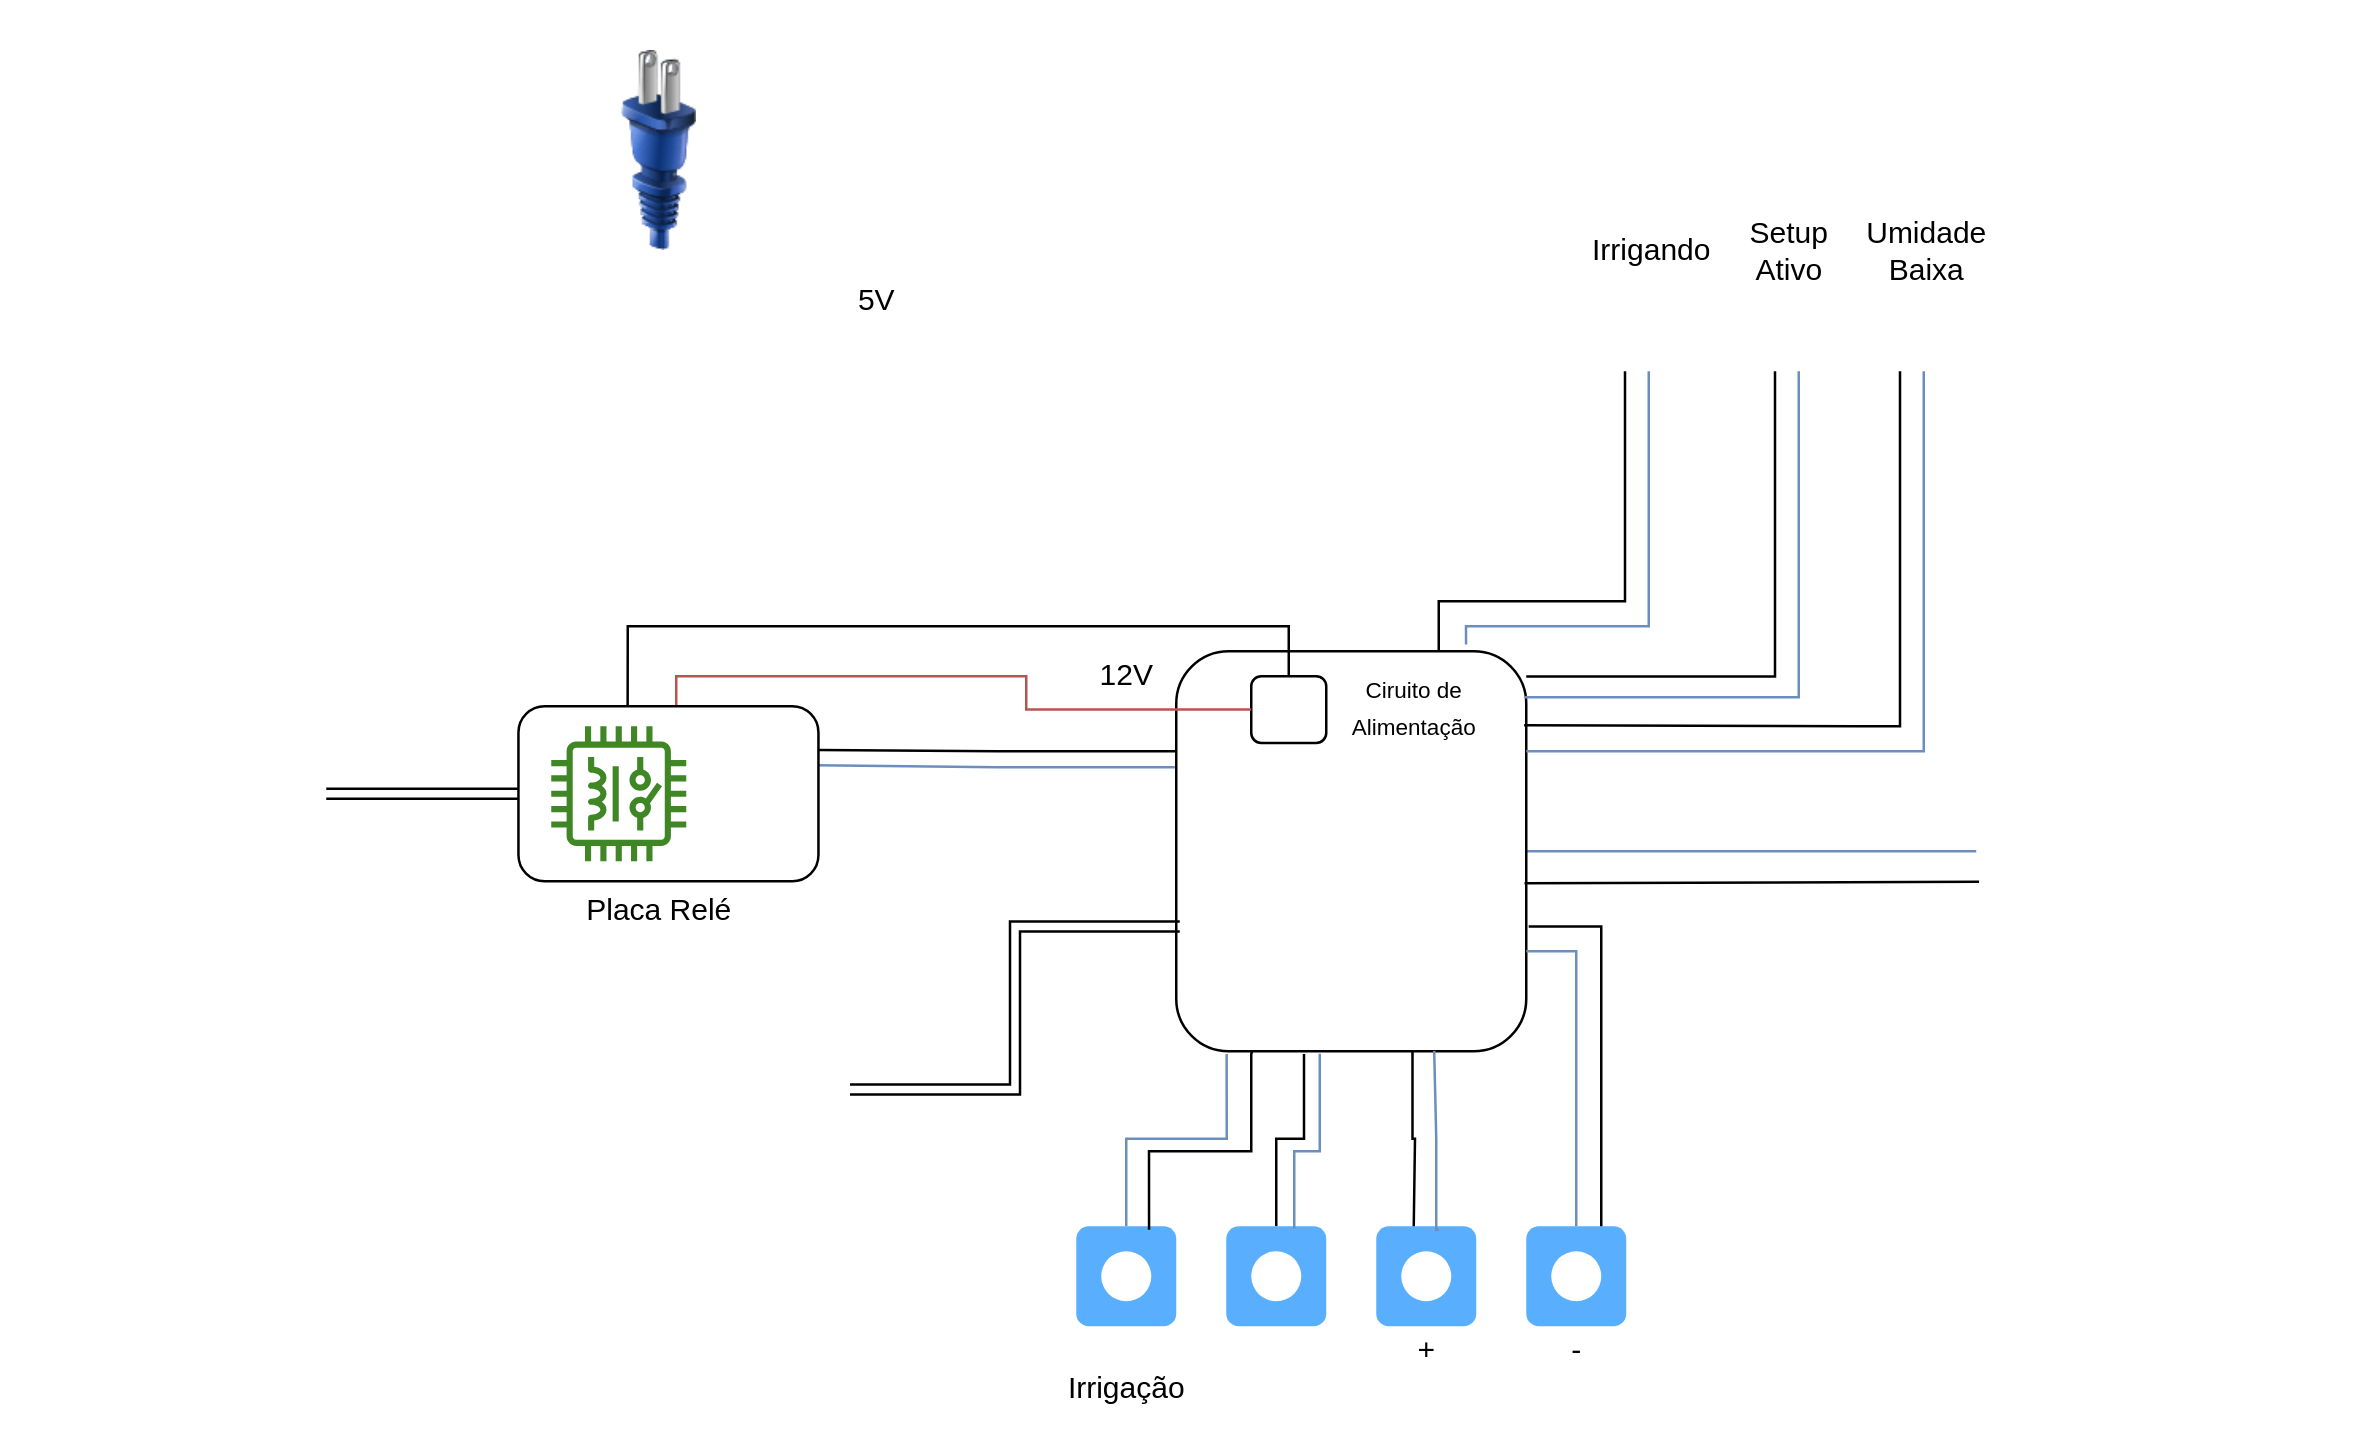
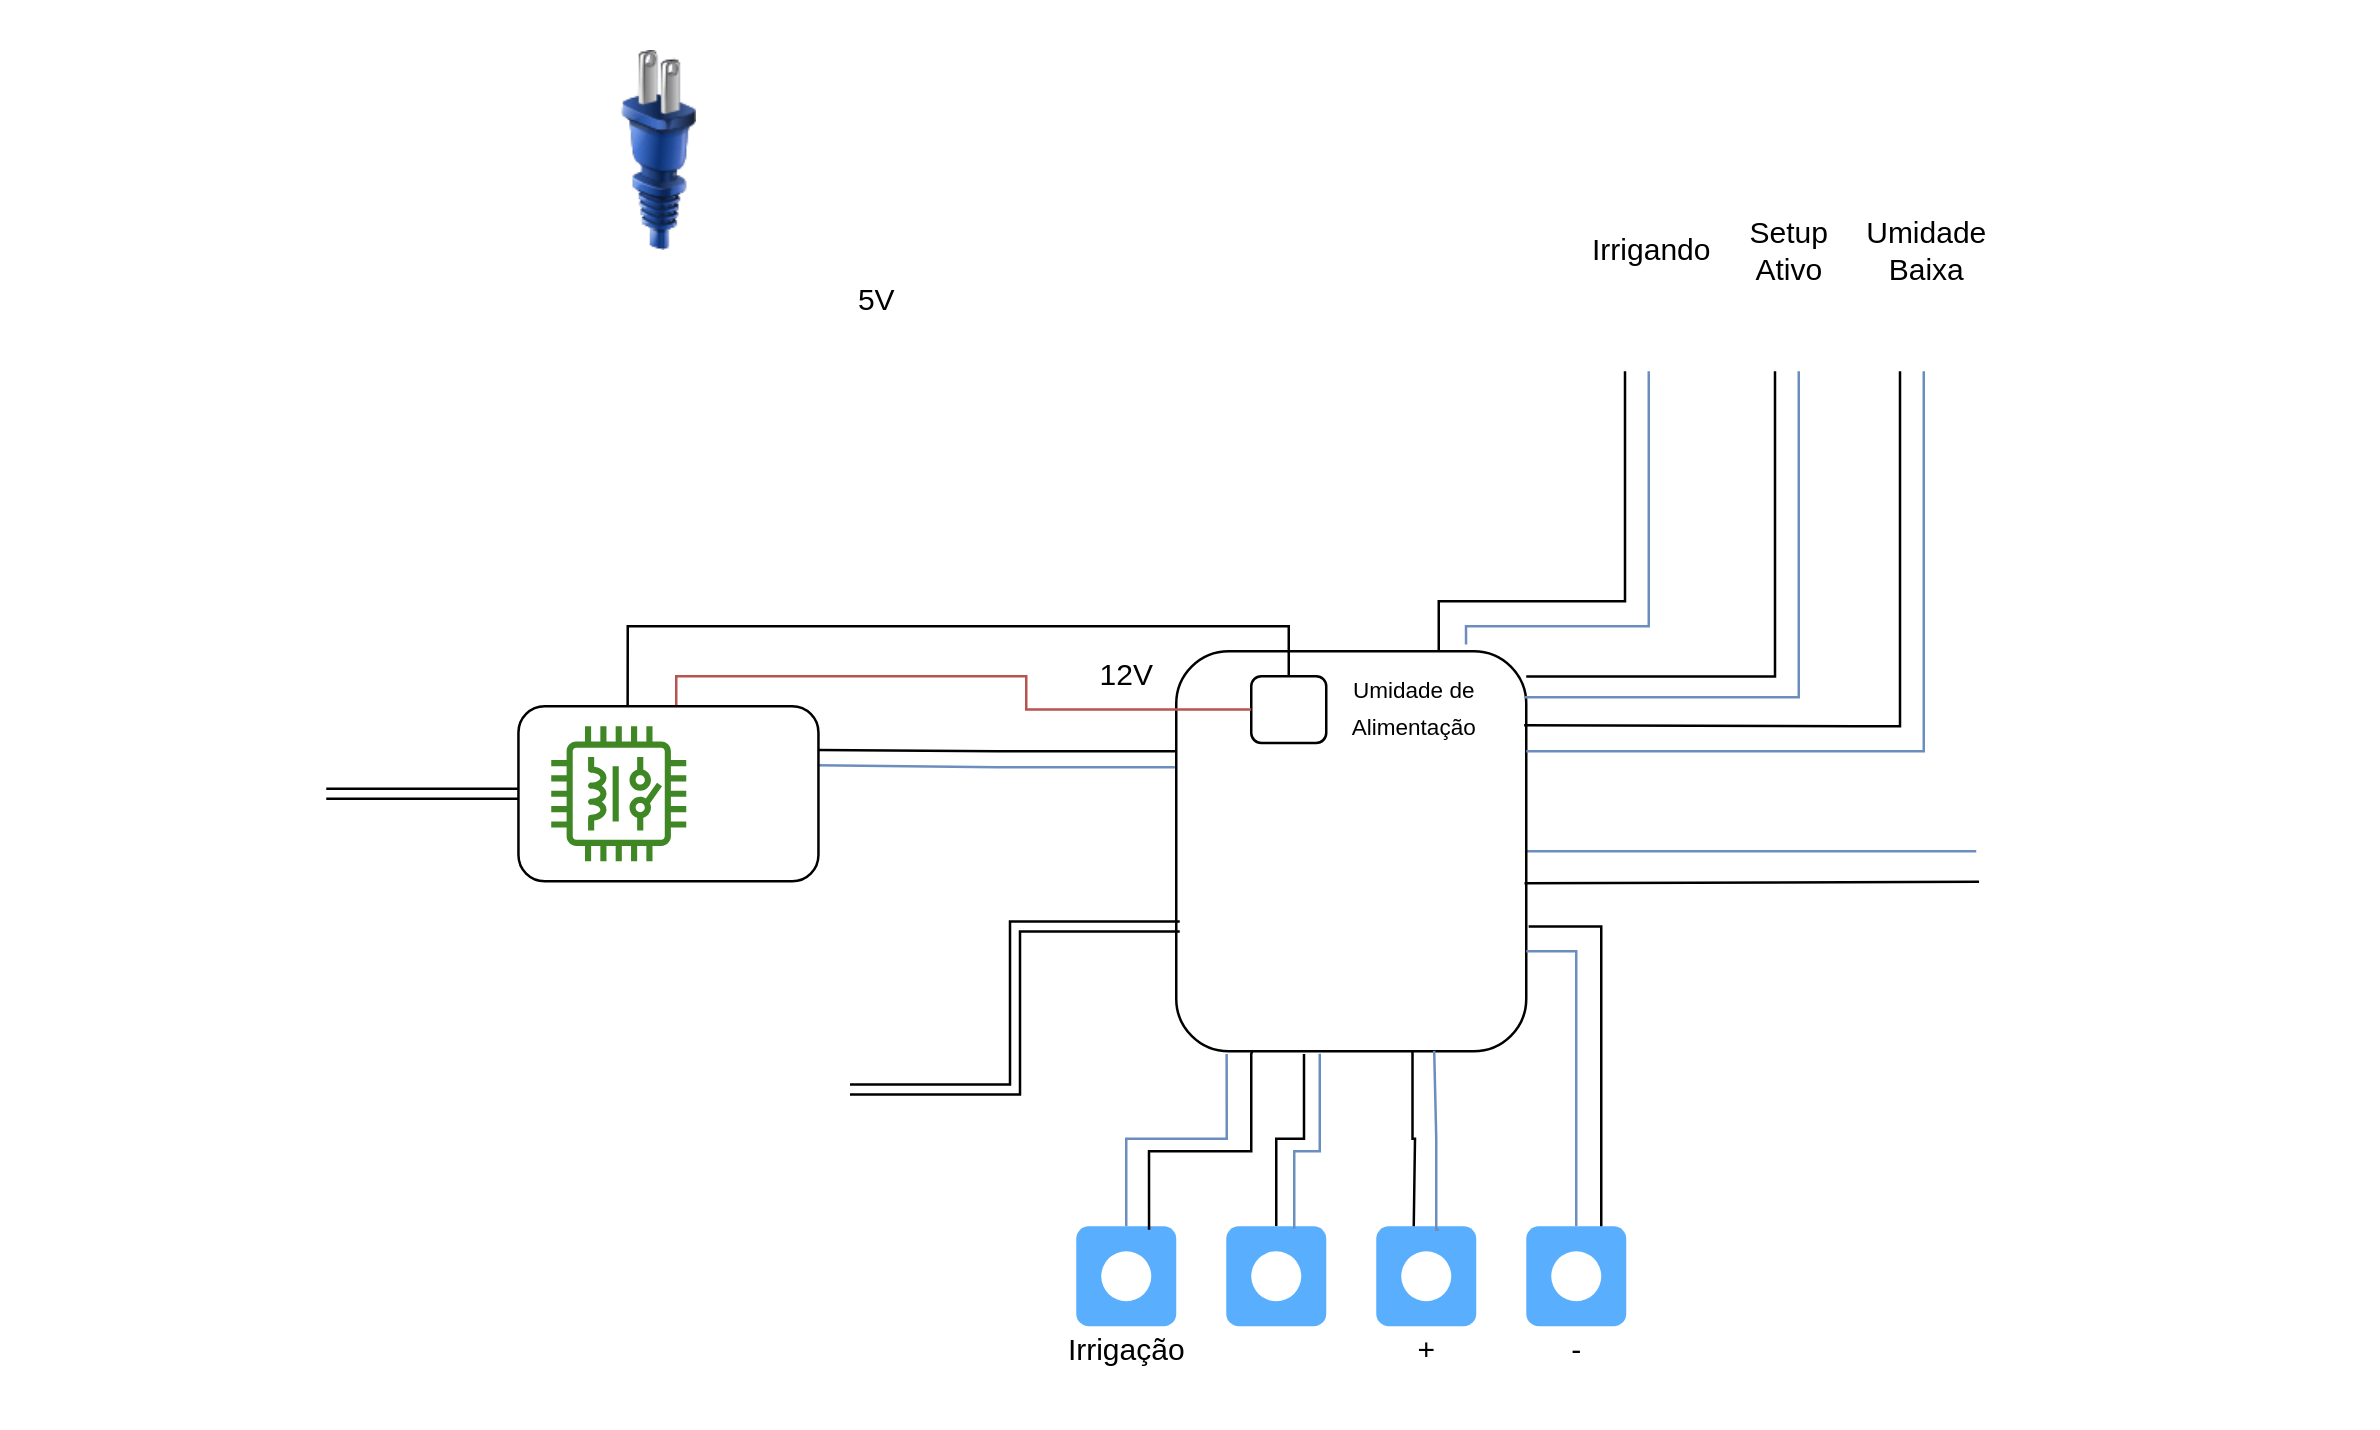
node "Ciruito de Alimentação": label "Ciruito de Alimentação" -> "Umidade de Alimentação"
node "Placa Relé": removed
node "Irrigação": moved (1126, 1389) -> (1126, 1351)
